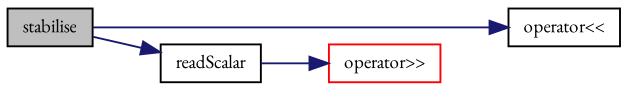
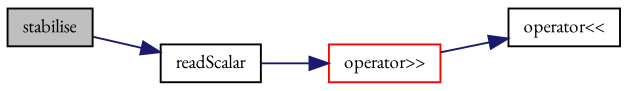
edge "stabilise" -> "operator<<": now "operator>>" -> "operator<<"
